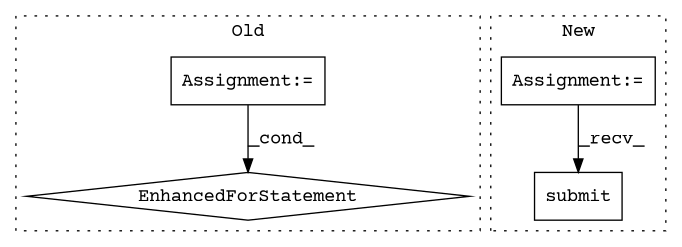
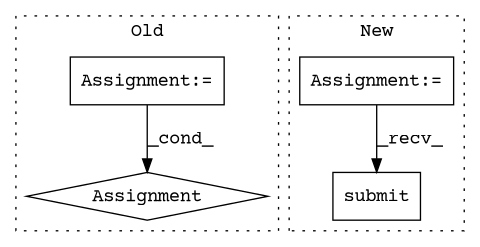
node "EnhancedForStatement": label "EnhancedForStatement" -> "Assignment"
